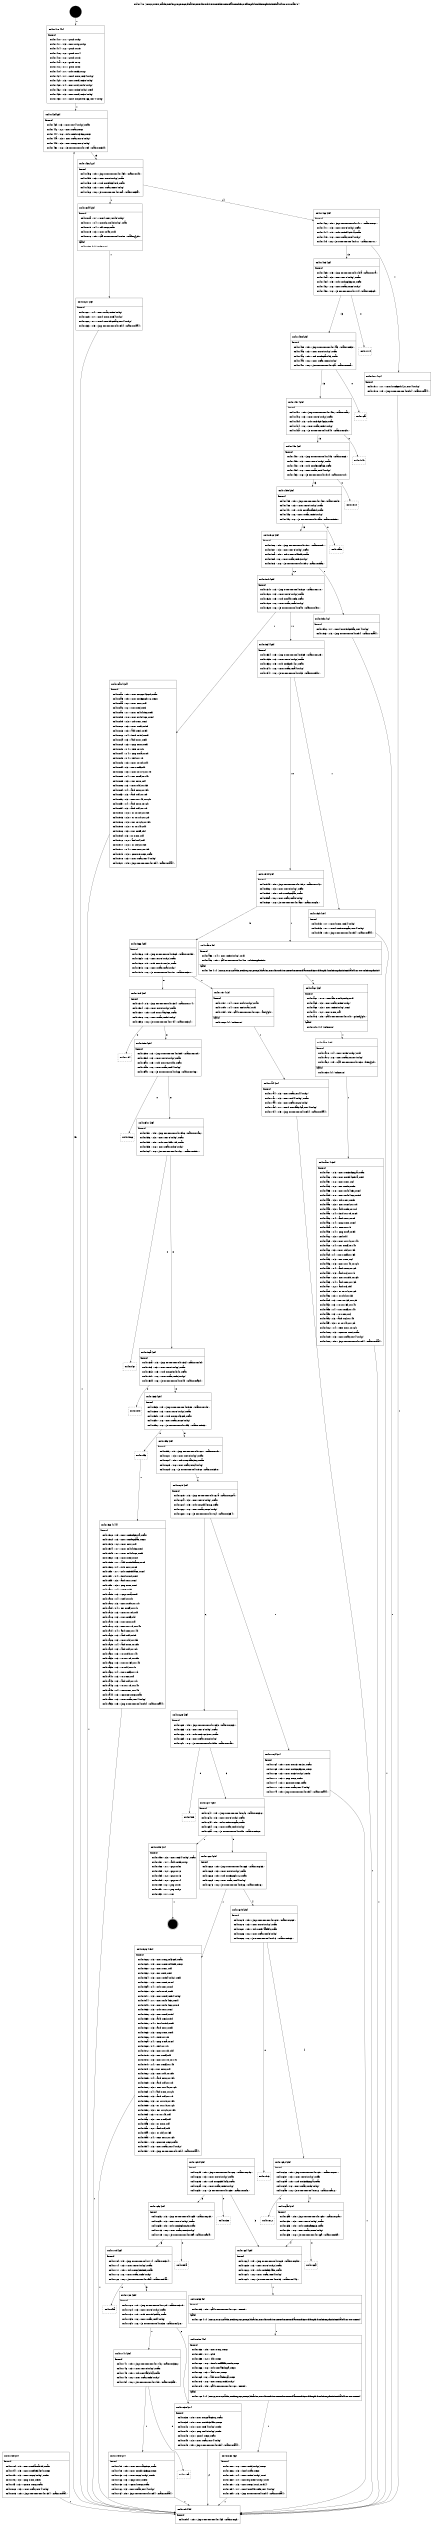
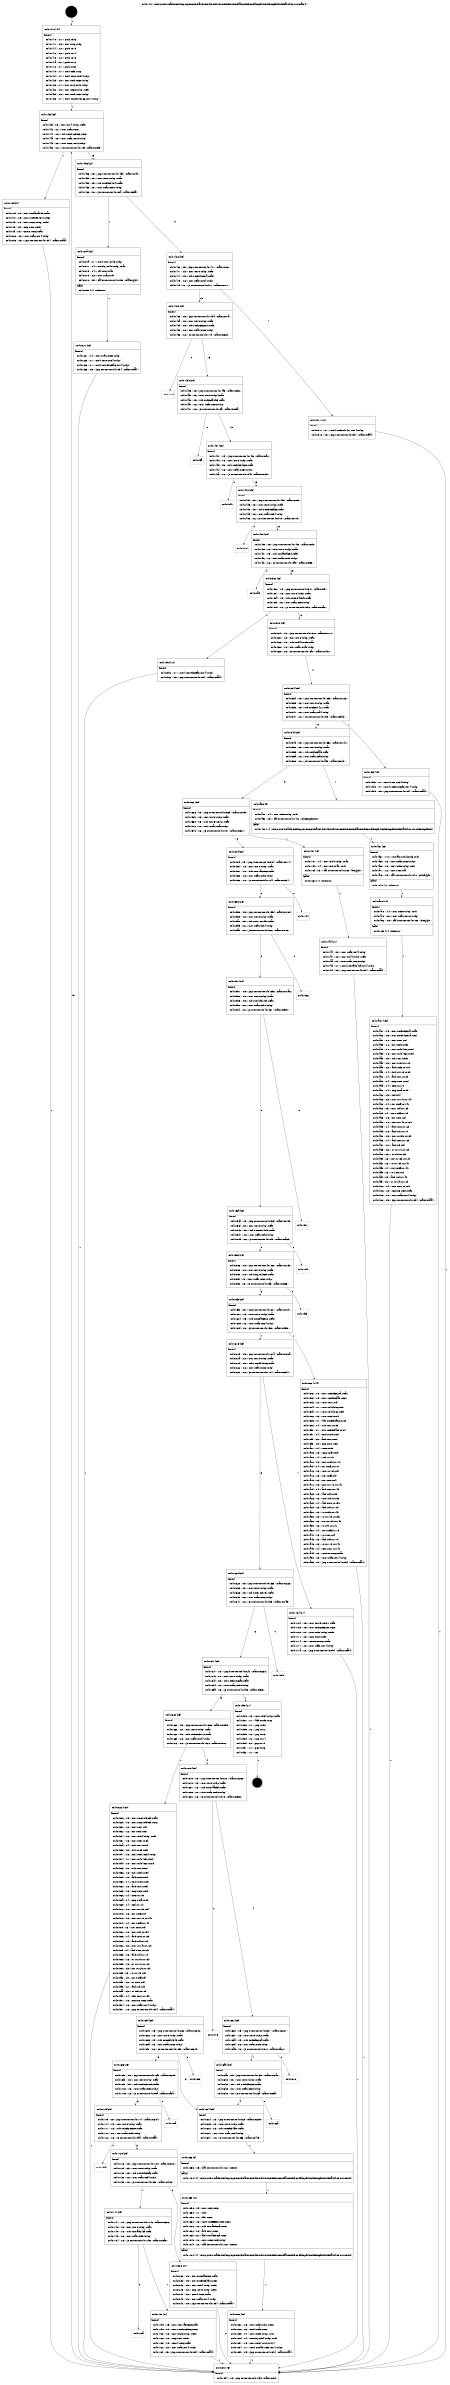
edge "0x40143f [23]" -> "0x4017ef [27]": added, label "1"
node "0x4018a0 [134]": removed
edge "0x401df3" -> "0x4019c8 [144]": now "0x4015fc [25]" -> "0x4019c8 [144]"
